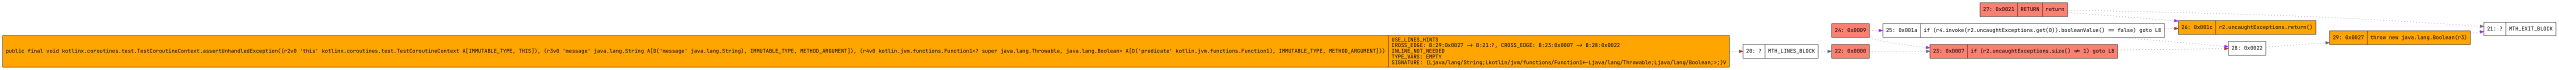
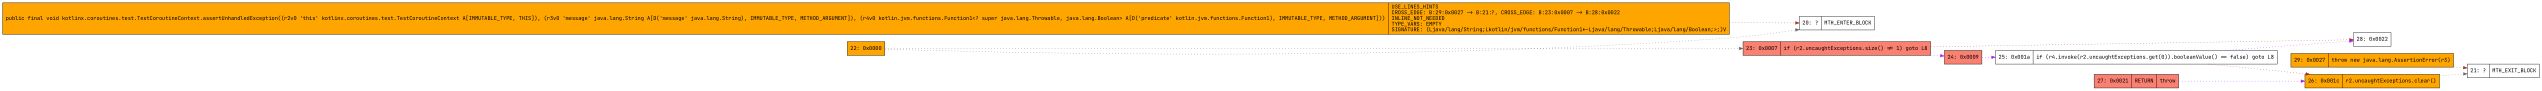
node "27: 0x0021": text "return" -> "throw"
edge "27: 0x0021" -> "21: ?": now "26: 0x001c" -> "21: ?"
node "26: 0x001c": text "r2.uncaughtExceptions.return()" -> "r2.uncaughtExceptions.clear()"
edge "29: 0x0027" -> "21: ?": color purple -> brown
node "29: 0x0027": text "throw new java.lang.Boolean(r3)" -> "throw new java.lang.AssertionError(r3)"
edge "24: 0x0009" -> "23: 0x0007": reversed
edge "28: 0x0022" -> "29: 0x0027": removed
node "20: ?": text "MTH_LINES_BLOCK" -> "MTH_ENTER_BLOCK"
edge "20: ?" -> "22: 0x0000": reversed
node "22: 0x0000": fillcolor salmon -> orange
